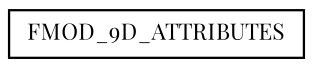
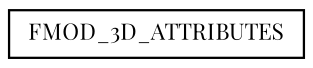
node "FMOD_9D_ATTRIBUTES": label "FMOD_9D_ATTRIBUTES" -> "FMOD_3D_ATTRIBUTES"
